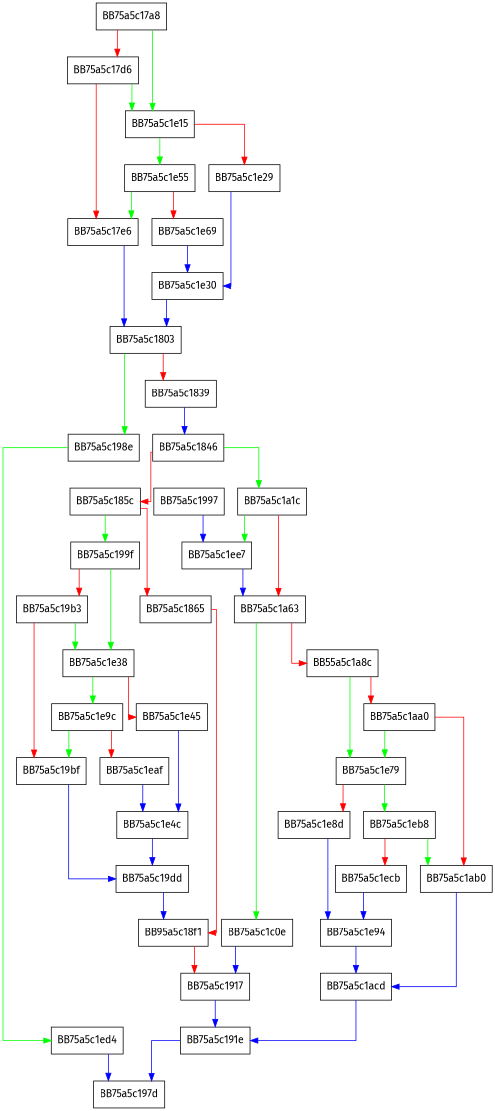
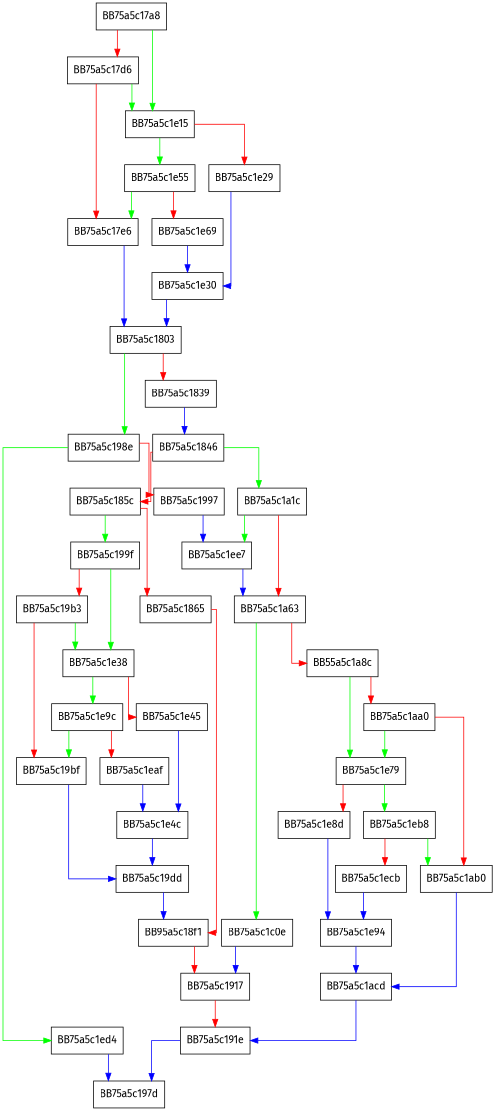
edge "BB75a5c198e" -> "BB75a5c1997": added
edge "BB75a5c1917" -> "BB75a5c191e": color blue -> red
